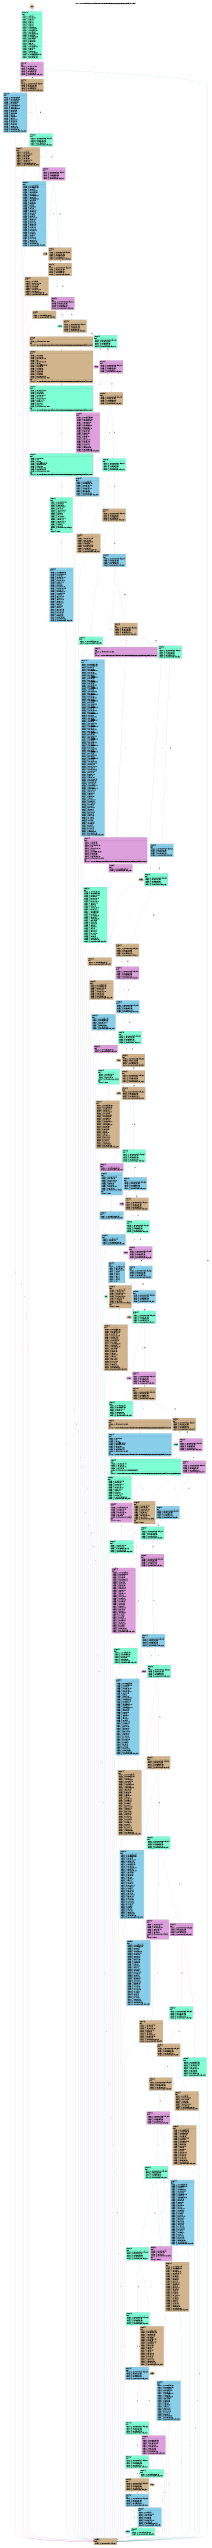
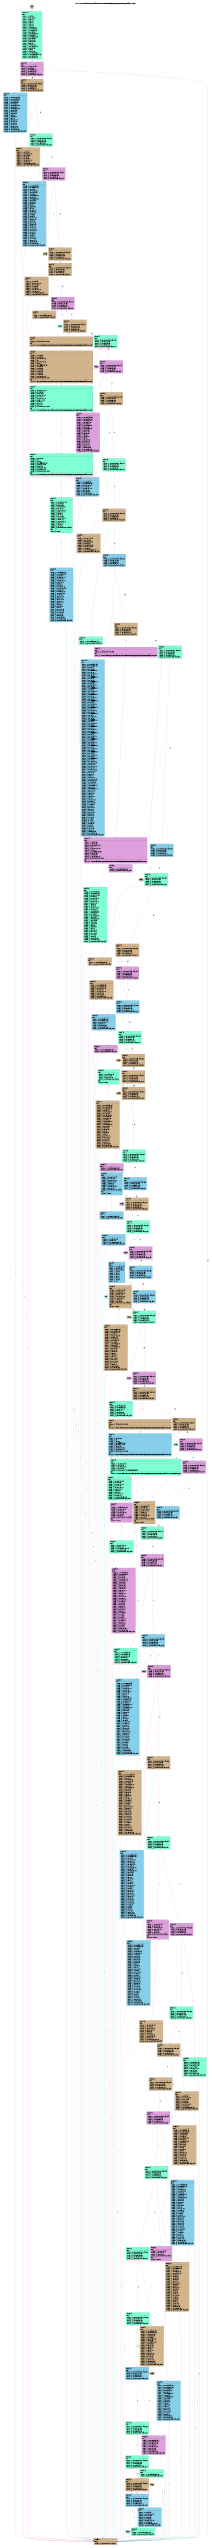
node "0x402620 [28]": fillcolor aquamarine -> plum
